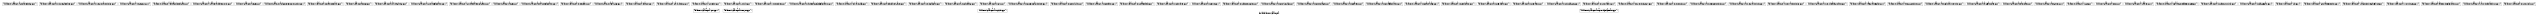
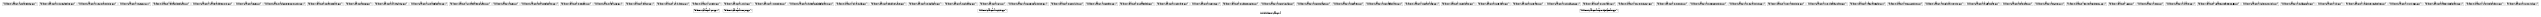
node "{lib/libLLVMScalarOpts.a(RewriteStatepointsForGC.cpp.o)}": added
node "{lib/libLLVMScalarOpts.a(SpeculativeExecution.cpp.o)}": removed
